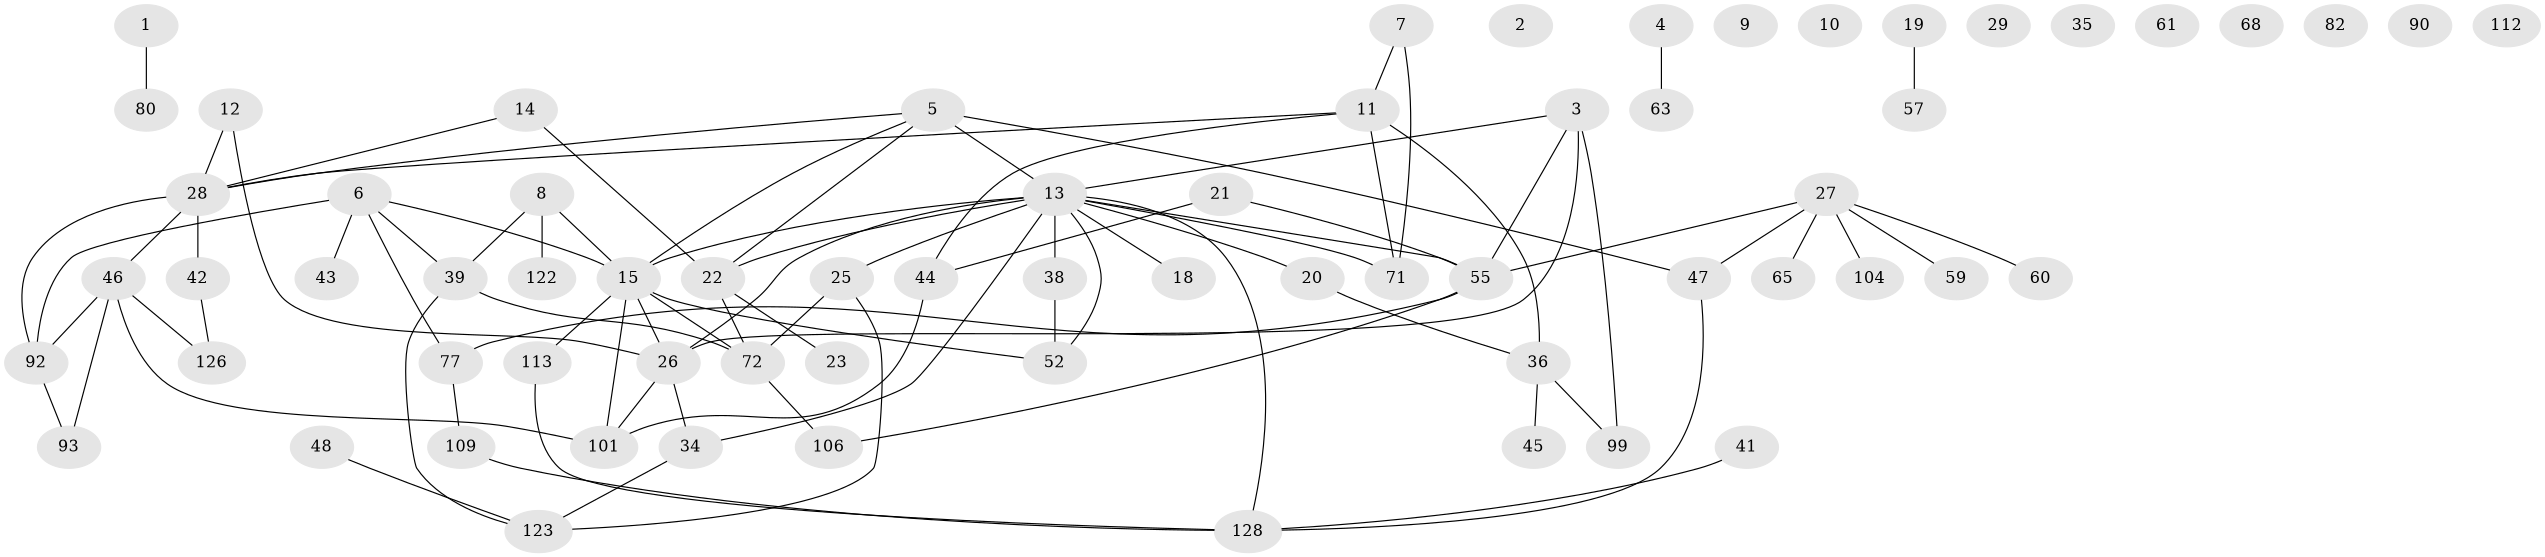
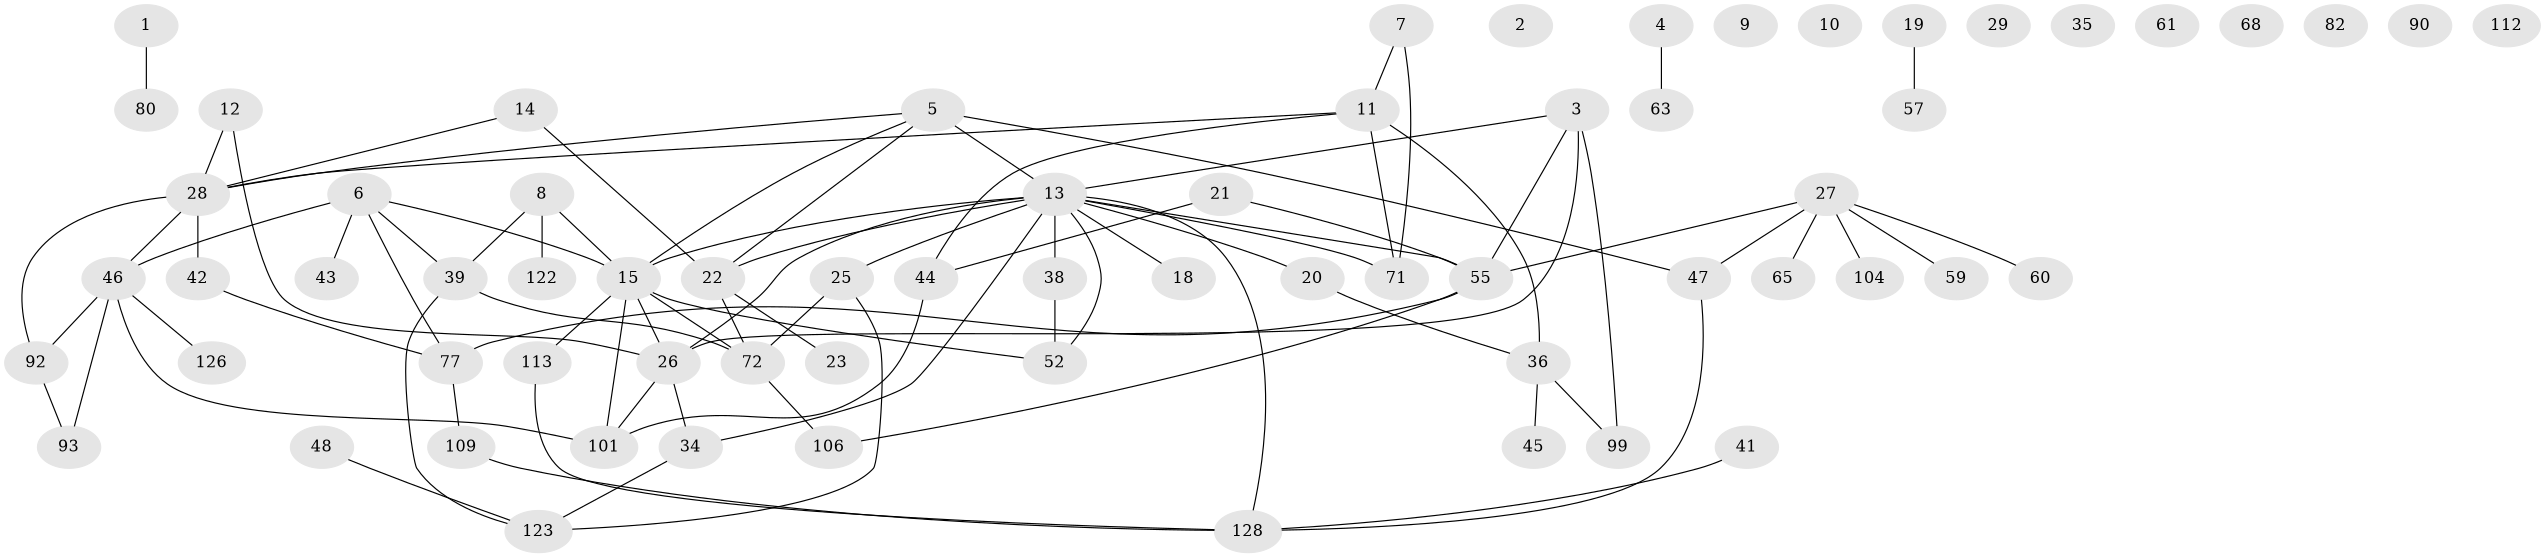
edge "6" -- "92": now "6" -- "46"
edge "42" -- "126": now "42" -- "77"
